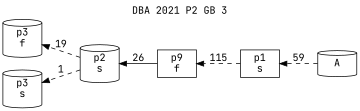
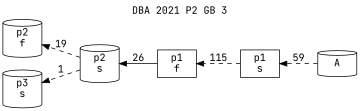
node "p3 f": label "p3 f" -> "p2 f"
node "p9 f": label "p9 f" -> "p1 f"
